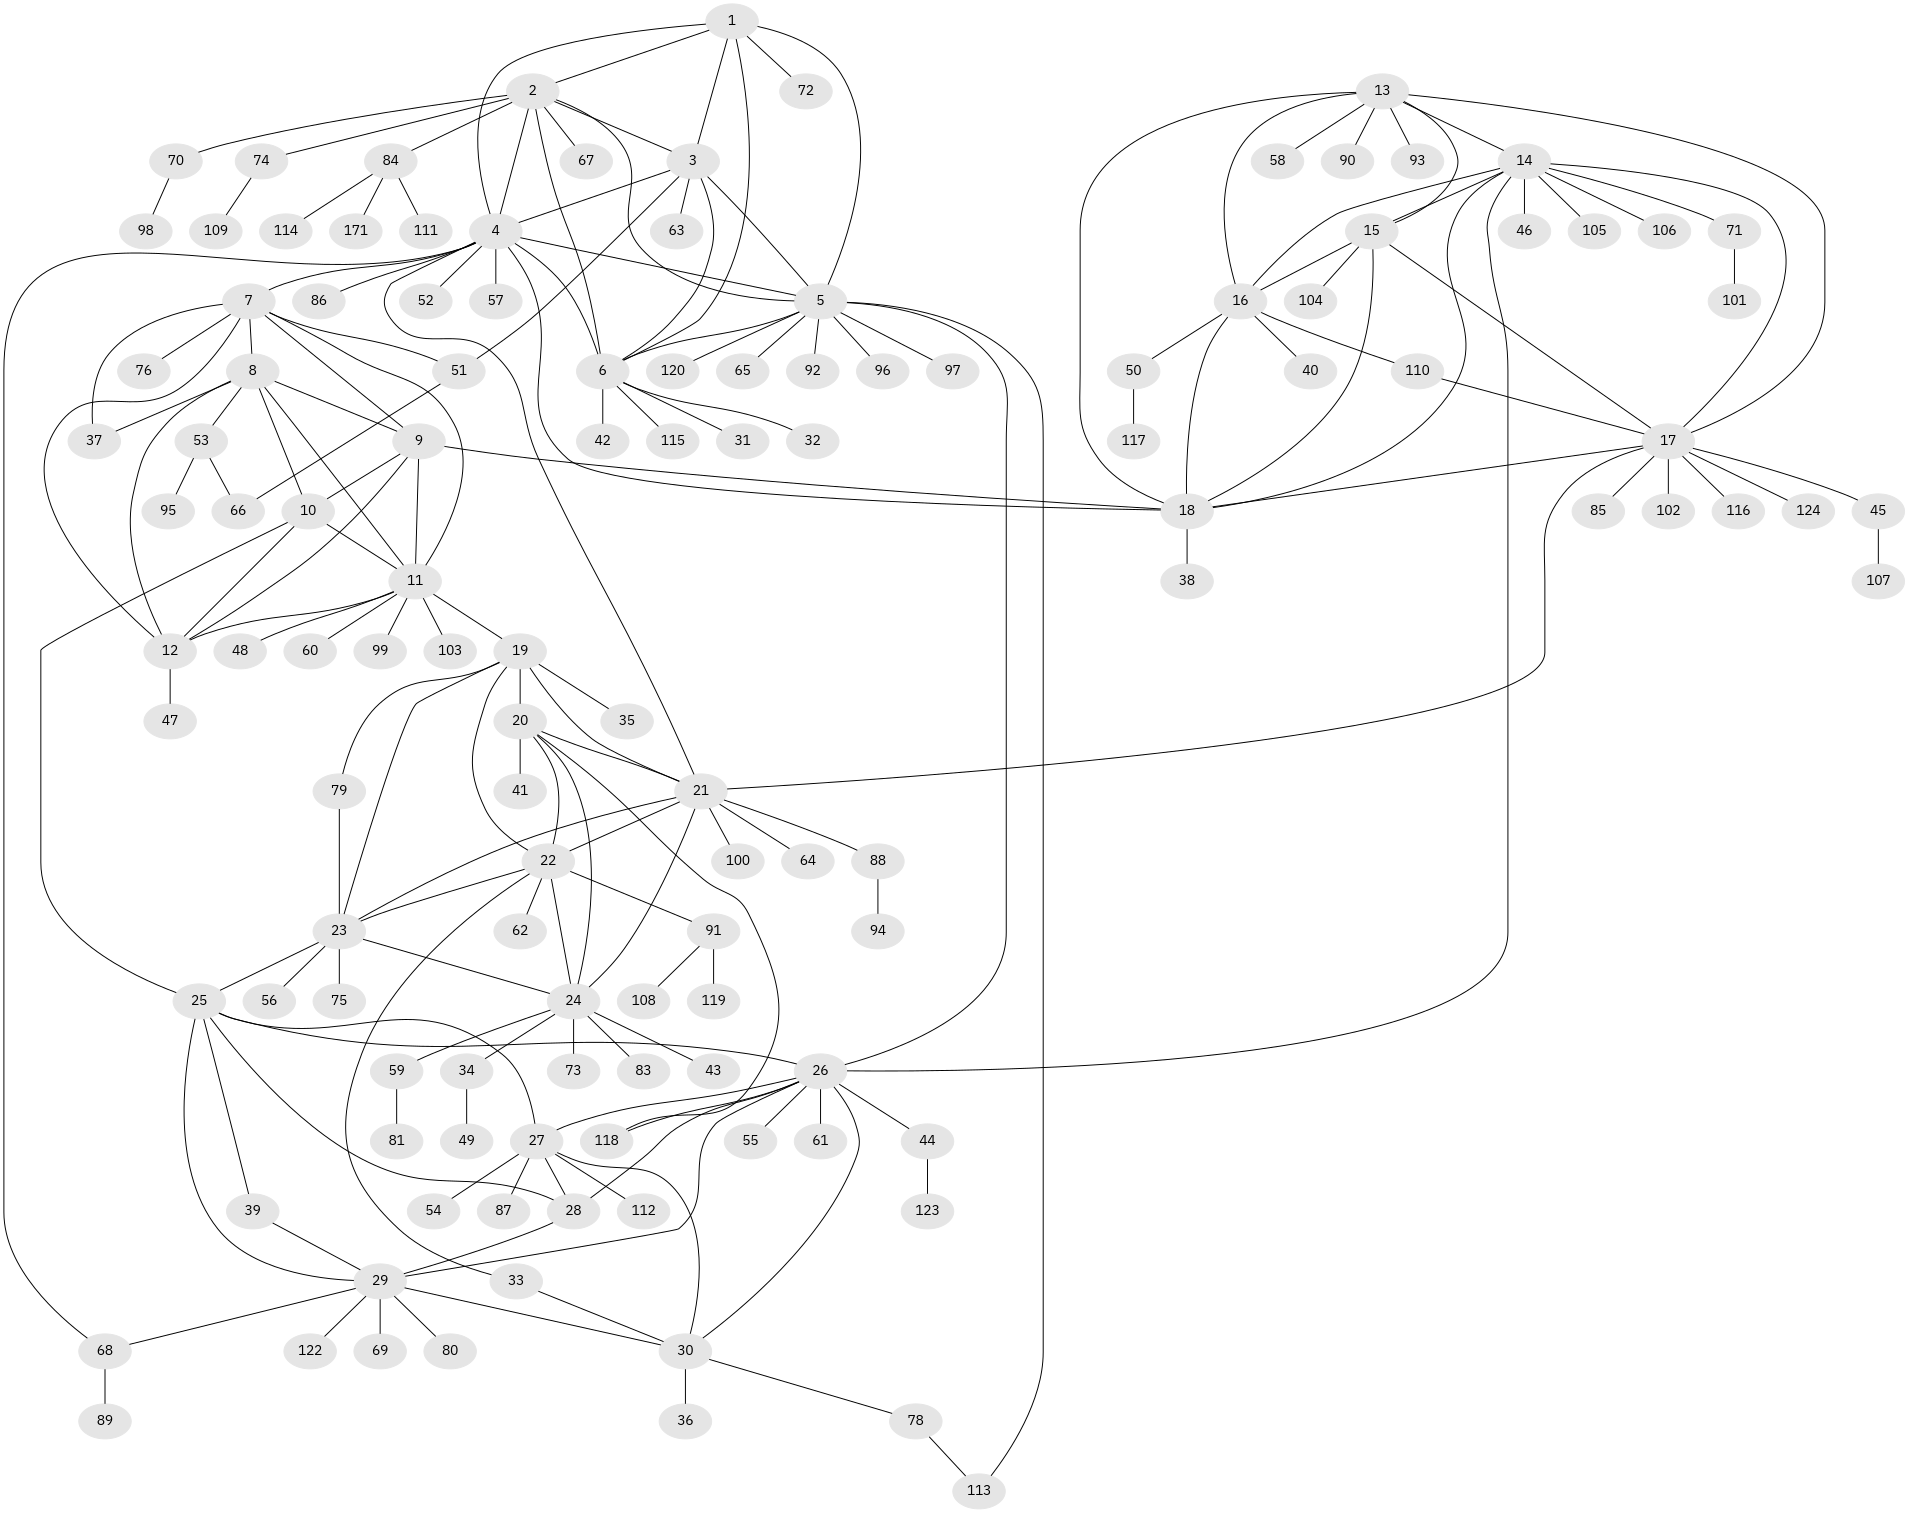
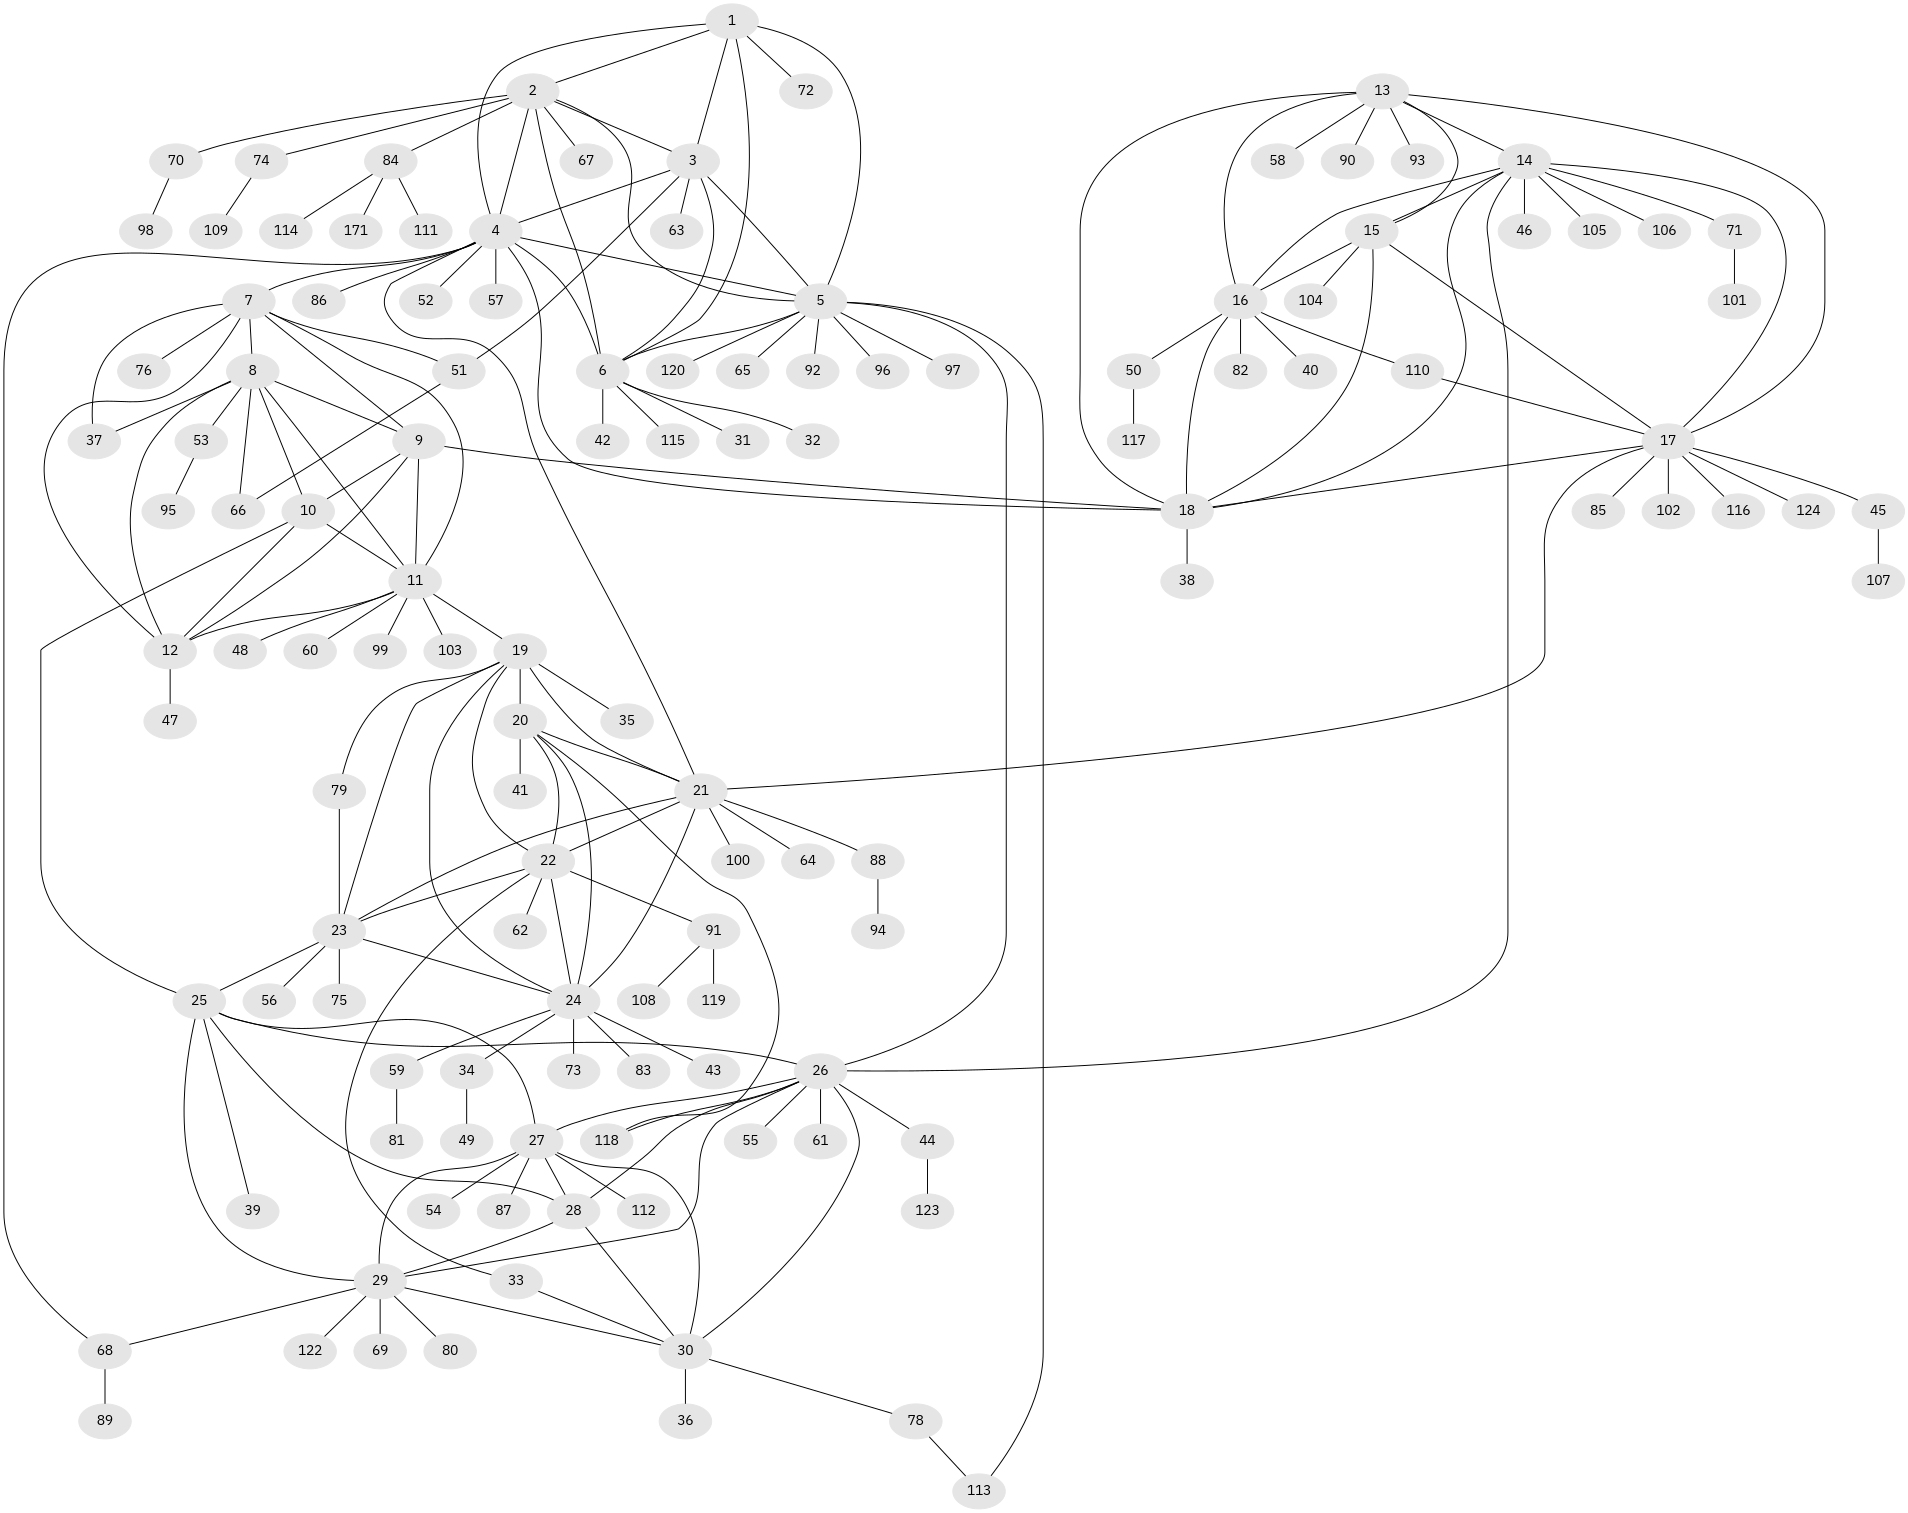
node "82": added
edge "53" -- "66": now "8" -- "66"
edge "19" -- "24": added
edge "39" -- "29": now "27" -- "29"
edge "28" -- "30": added
